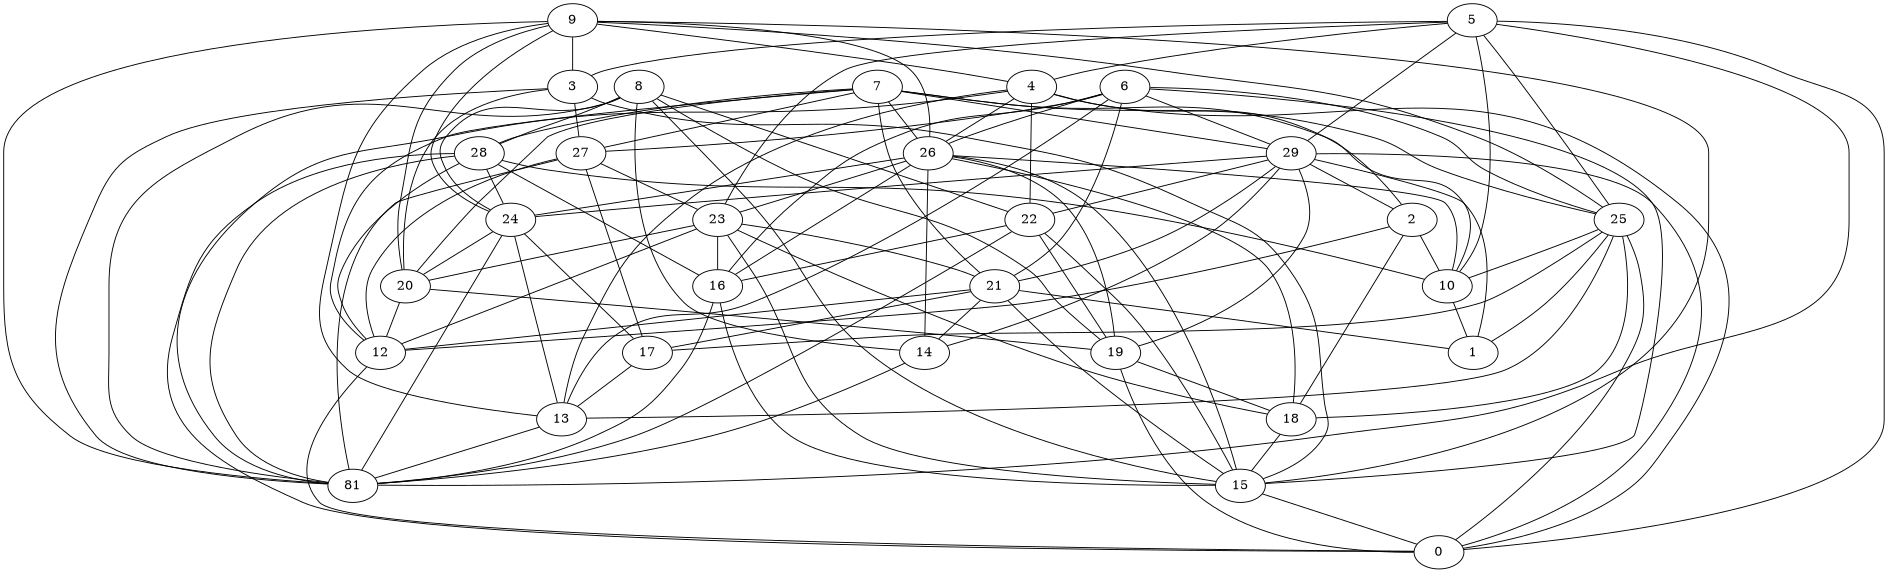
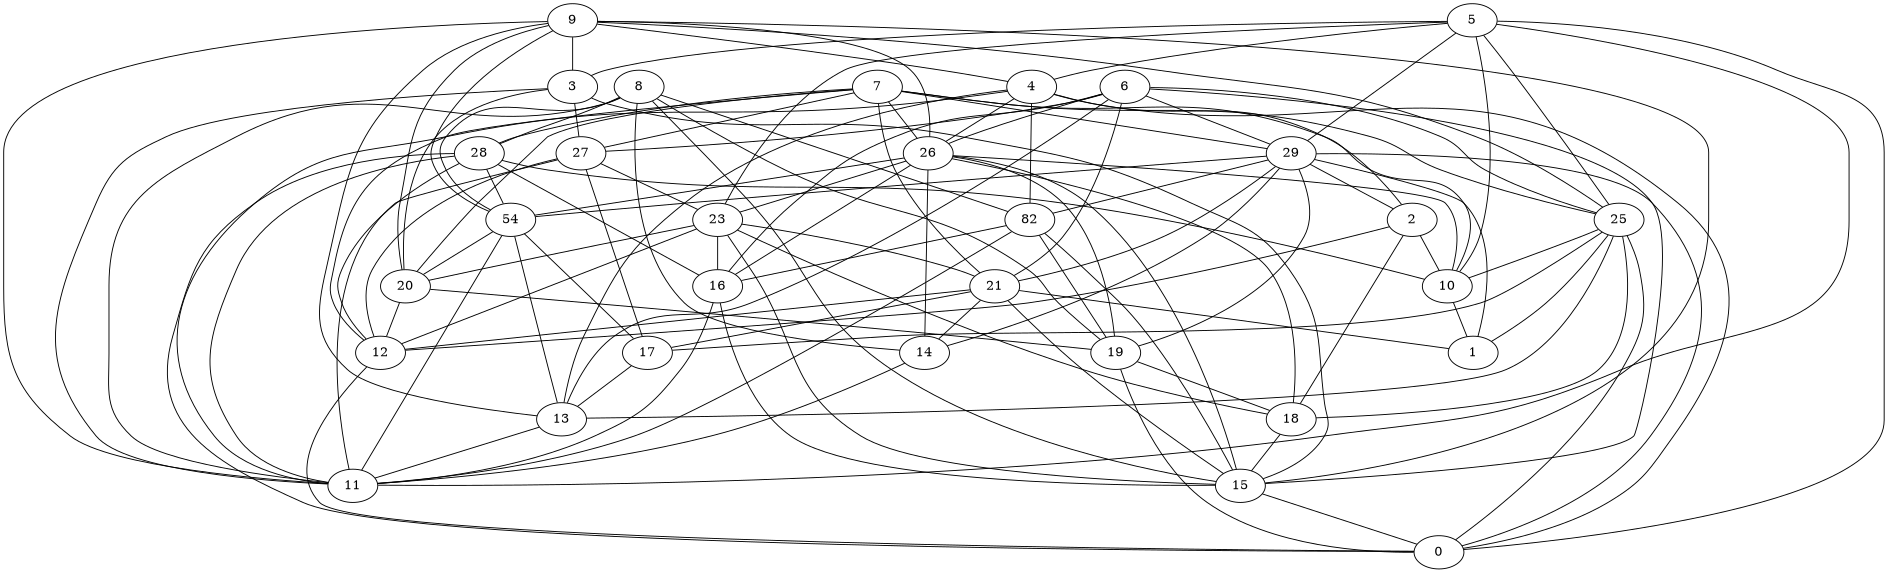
node "24": label "24" -> "54"
node "22": label "22" -> "82"
node "81": label "81" -> "11"
